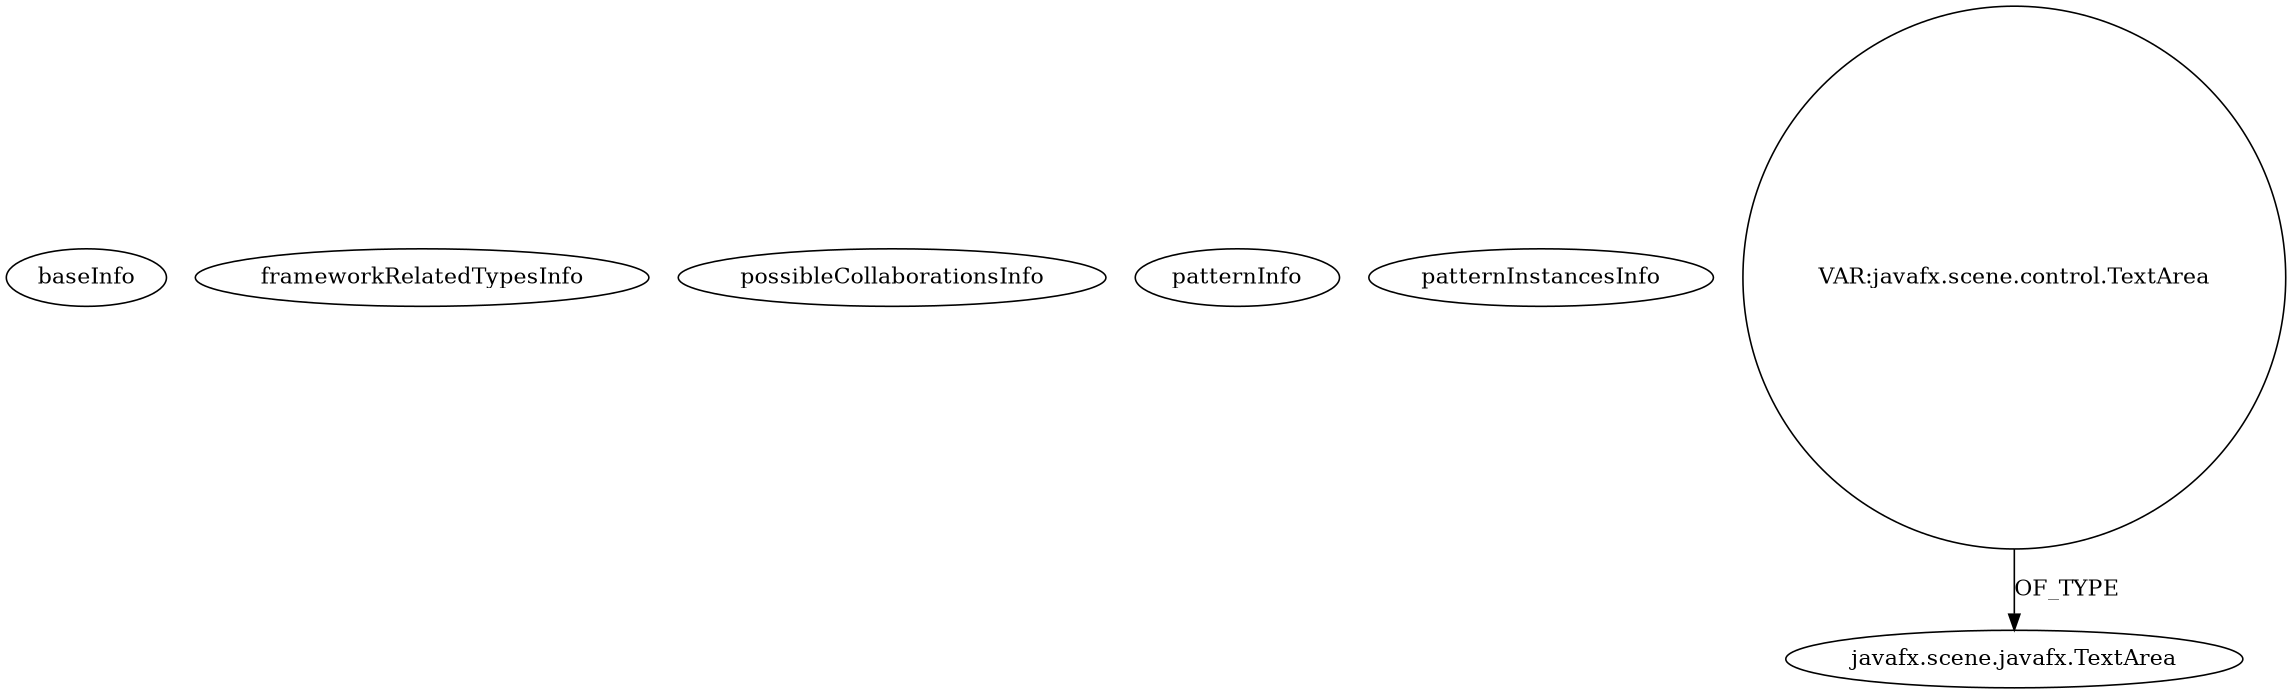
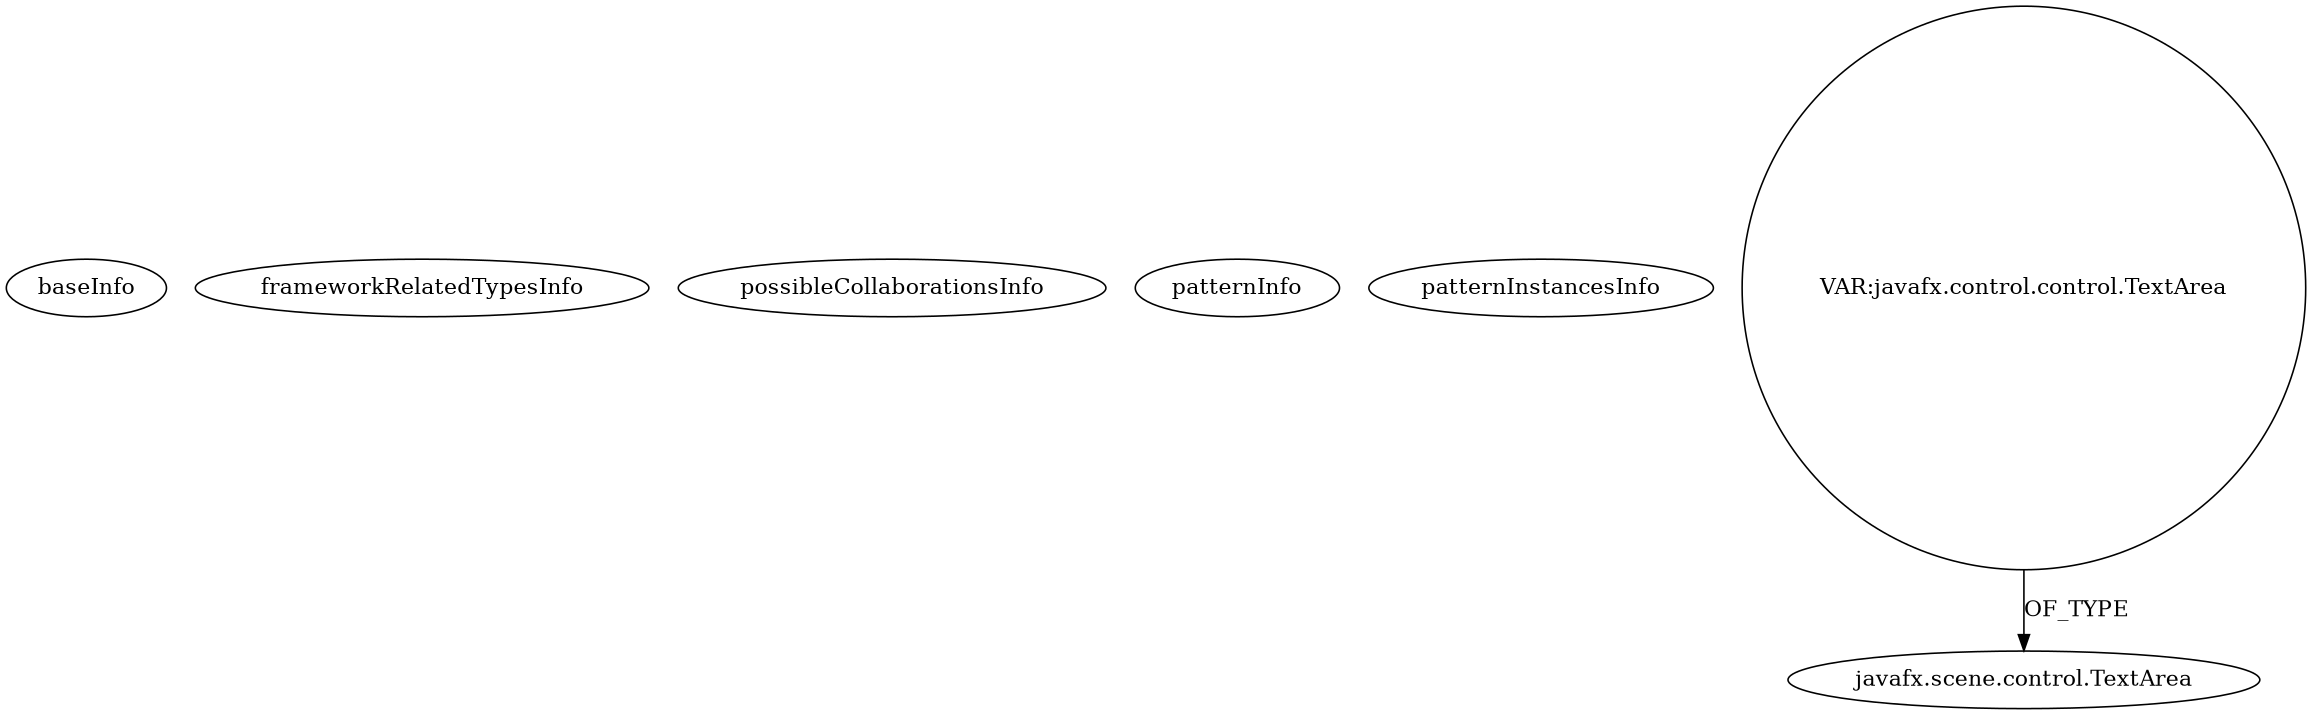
node "VAR:javafx.scene.control.TextArea": label "VAR:javafx.scene.control.TextArea" -> "VAR:javafx.control.control.TextArea"
node "javafx.scene.javafx.TextArea": label "javafx.scene.javafx.TextArea" -> "javafx.scene.control.TextArea"
